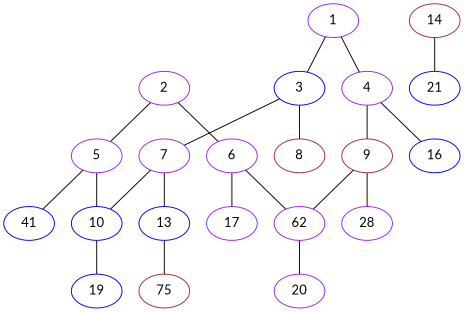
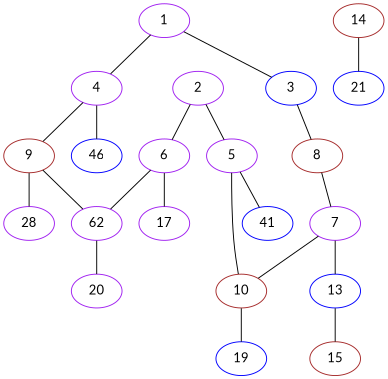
edge "3" -- "7": now "8" -- "7"
node "16": label "16" -> "46"
node "10": color blue -> brown
node "75": label "75" -> "15"
